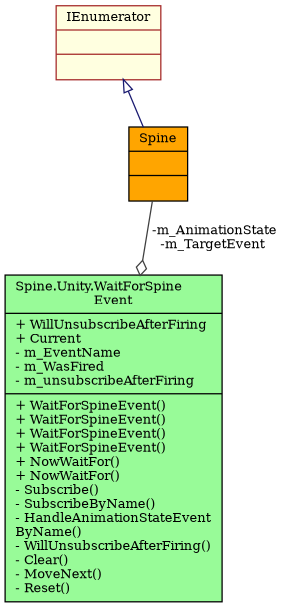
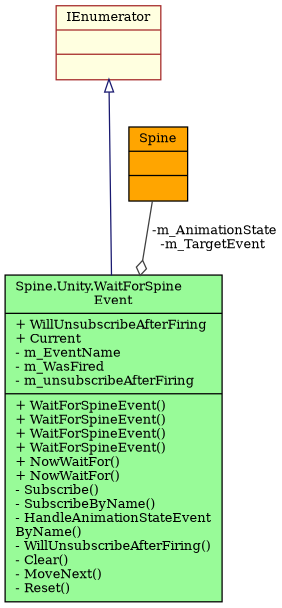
edge "Spine" -> "IEnumerator": now "Spine.Unity.WaitForSpine" -> "IEnumerator"
